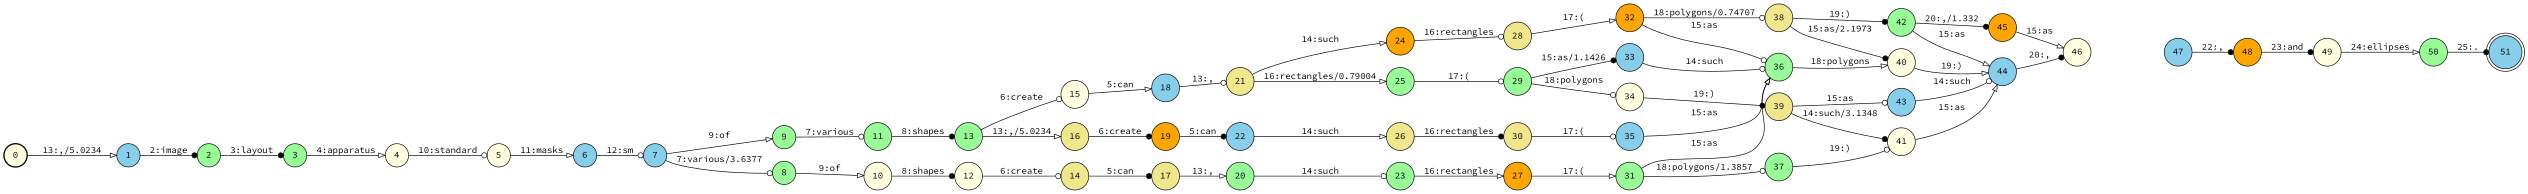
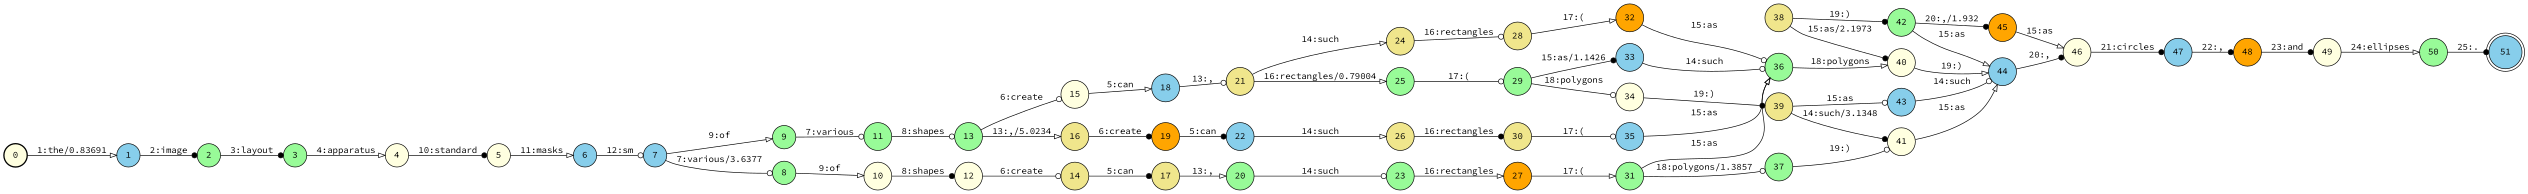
edge "32" -> "38": removed, label "18:polygons/0.74707"
edge "42" -> "45": label "20:,/1.332" -> "20:,/1.932"
node "24": fillcolor orange -> khaki
edge "46" -> "47": added, label "21:circles"
edge "11" -> "13": arrowhead dot -> odot
edge "0" -> "1": label "13:,/5.0234" -> "1:the/0.83691"
edge "4" -> "5": arrowhead odot -> dot
